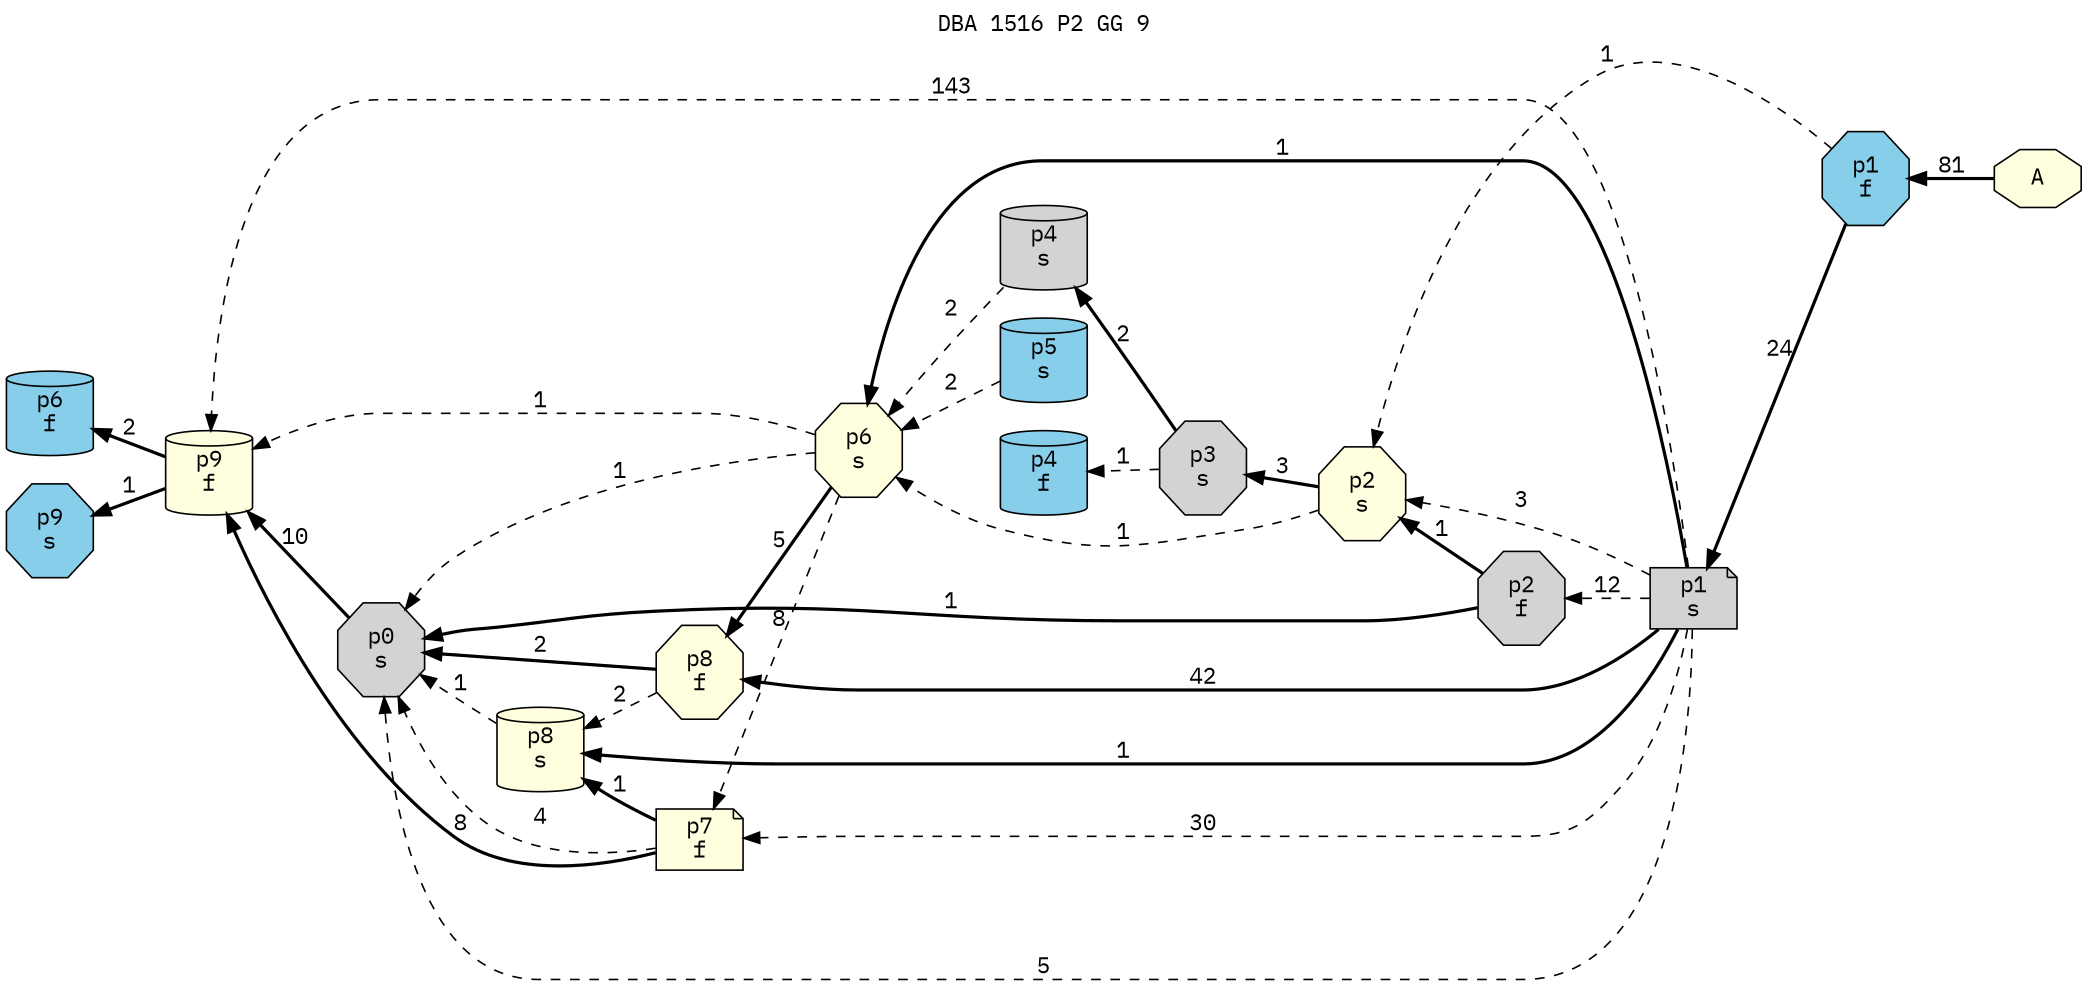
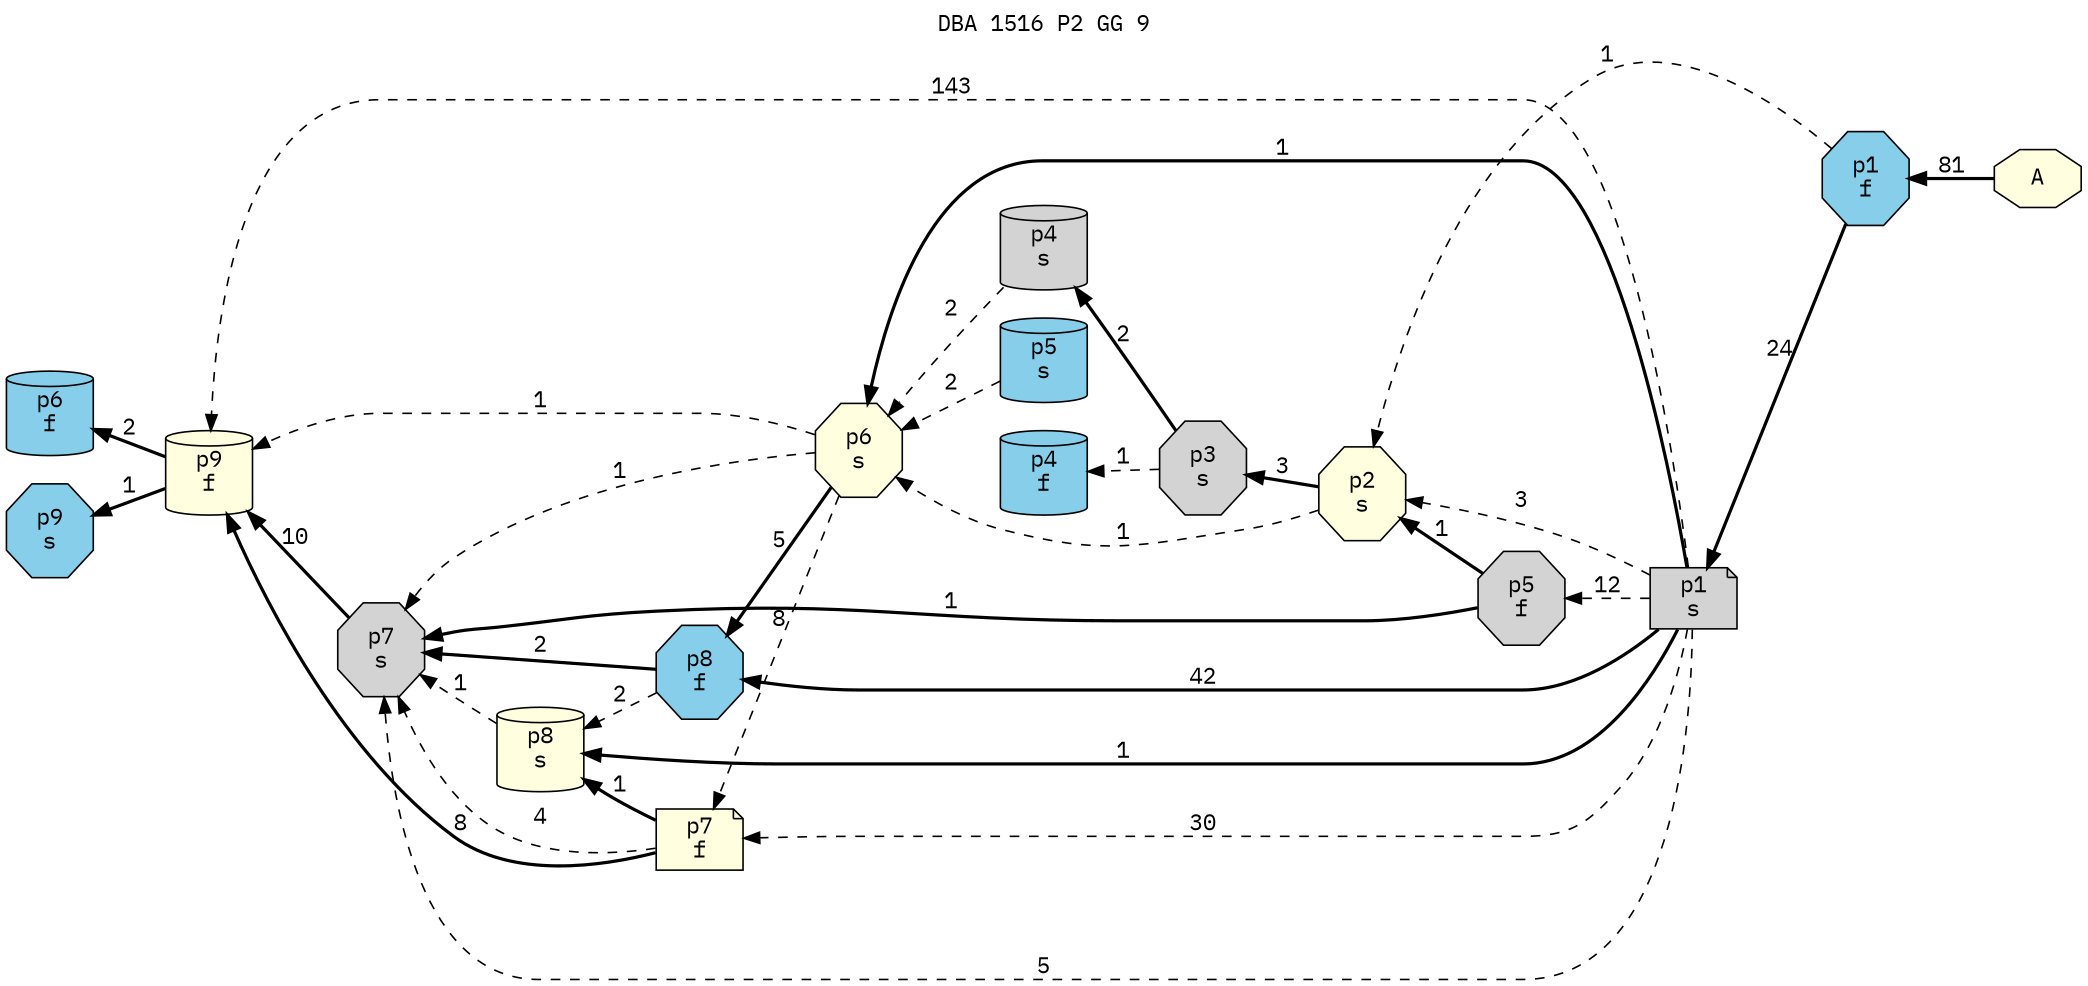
node "p2 f": label "p2 f" -> "p5 f"
node "p0 s": label "p0 s" -> "p7 s"
node "p8 f": fillcolor lightyellow -> skyblue
